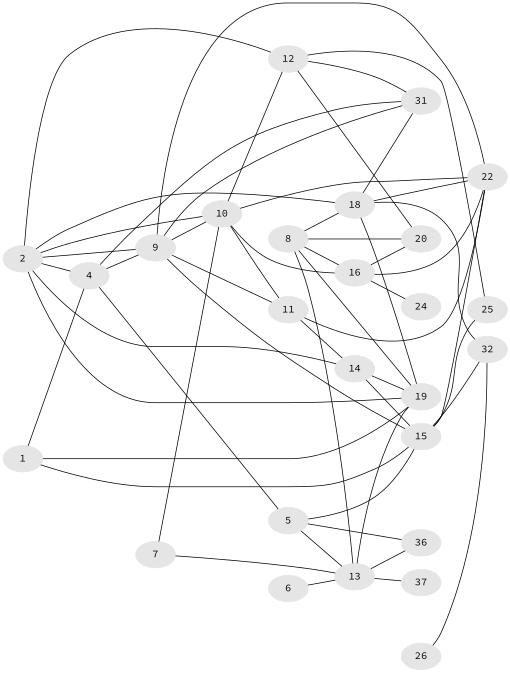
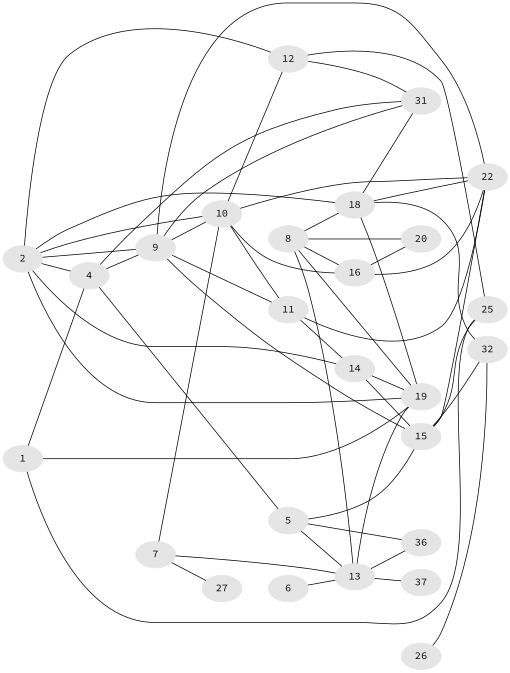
edge "12" -- "20": removed
node "24": removed
edge "15" -- "1": now "25" -- "1"
node "27": added
